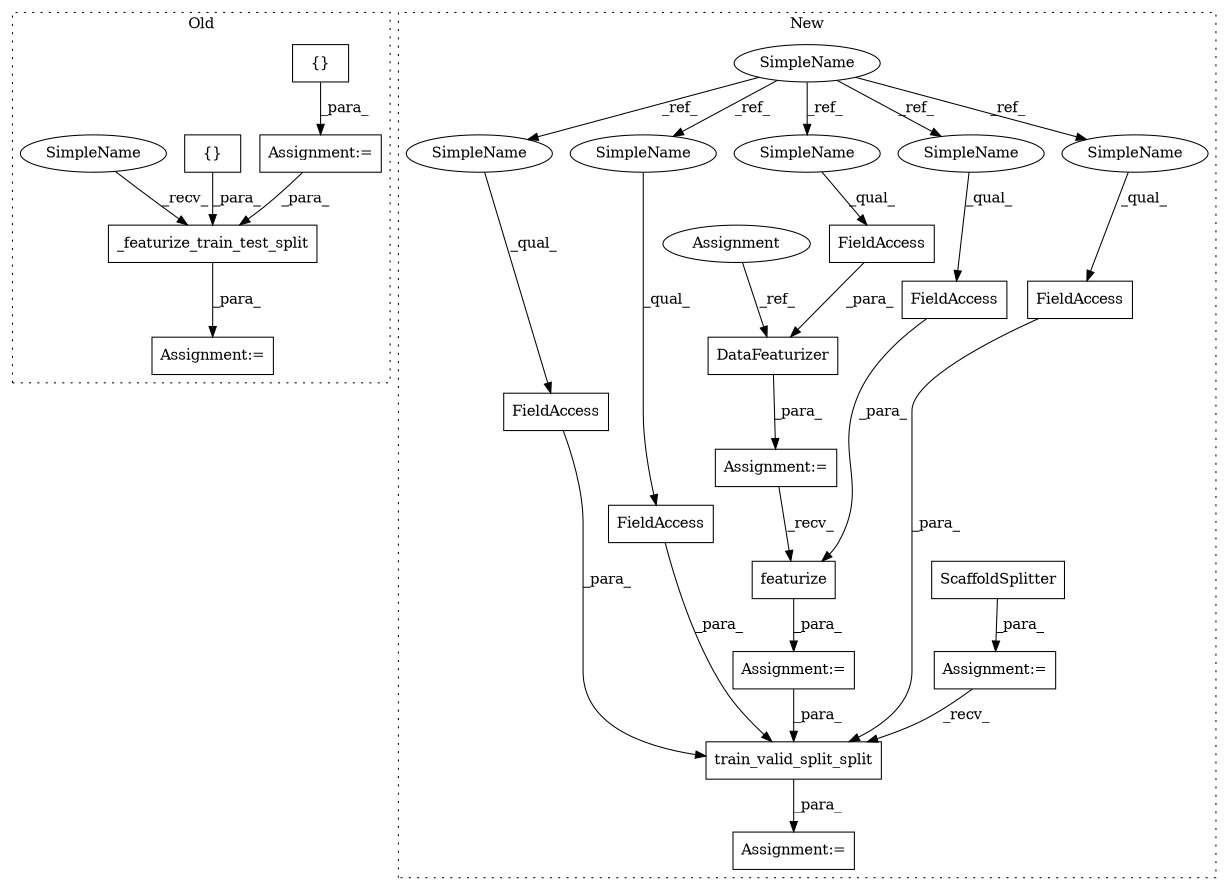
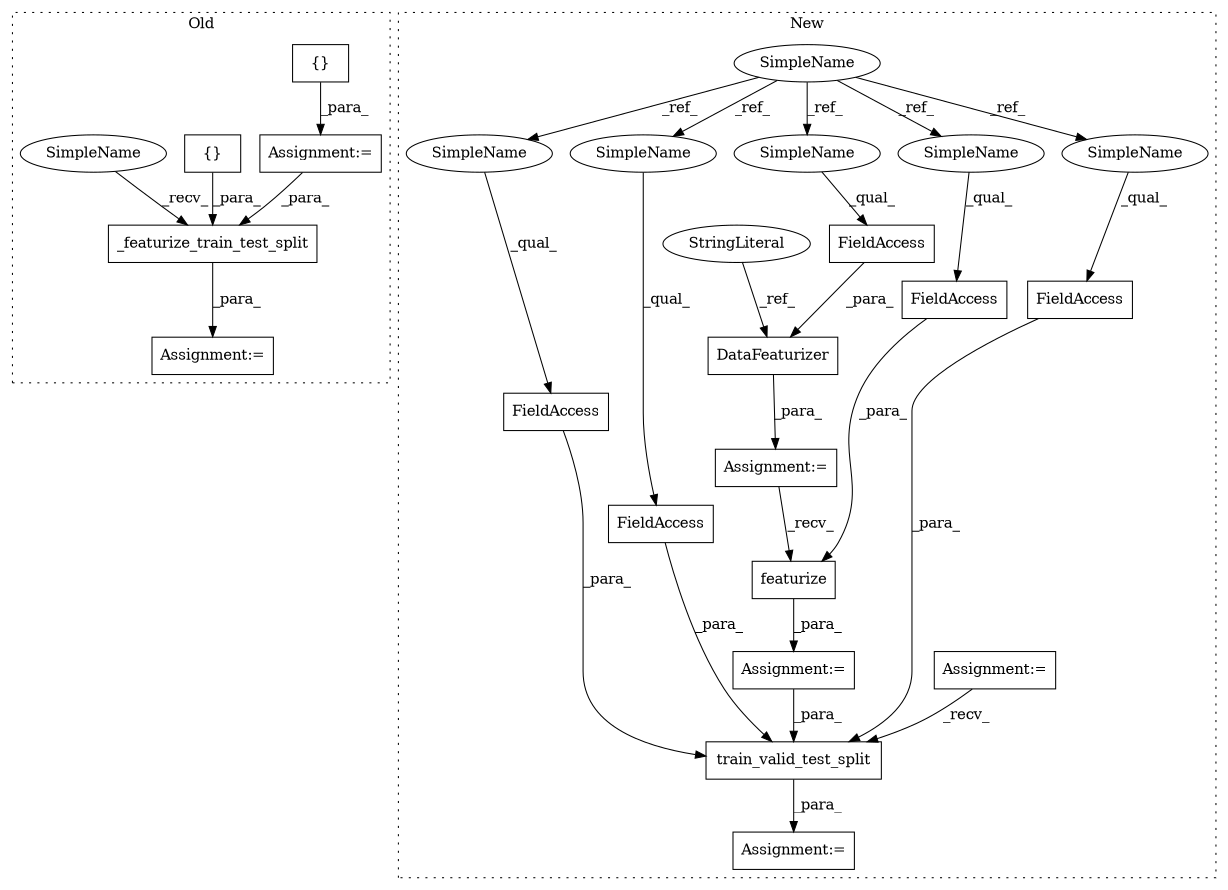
node "Assignment": label "Assignment" -> "StringLiteral"
node "ScaffoldSplitter": removed
node "train_valid_split_split": label "train_valid_split_split" -> "train_valid_test_split"
